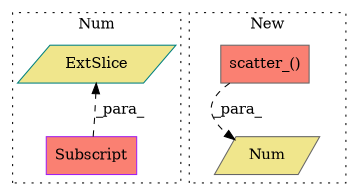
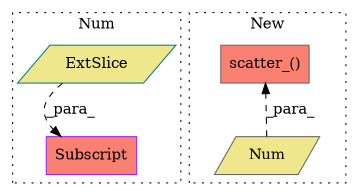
edge "scatter_()" -> "Num": reversed
edge "Subscript" -> "ExtSlice": reversed
